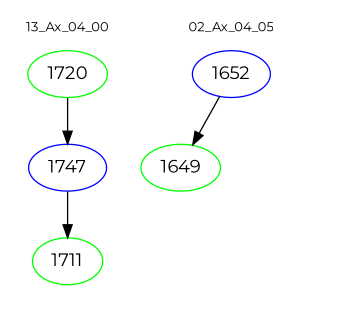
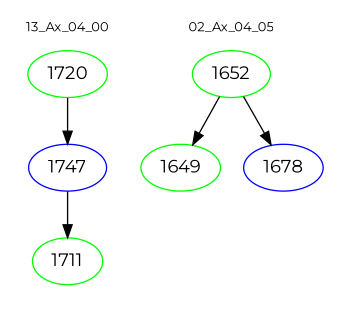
node "1652": color blue -> green
node "1678": added
